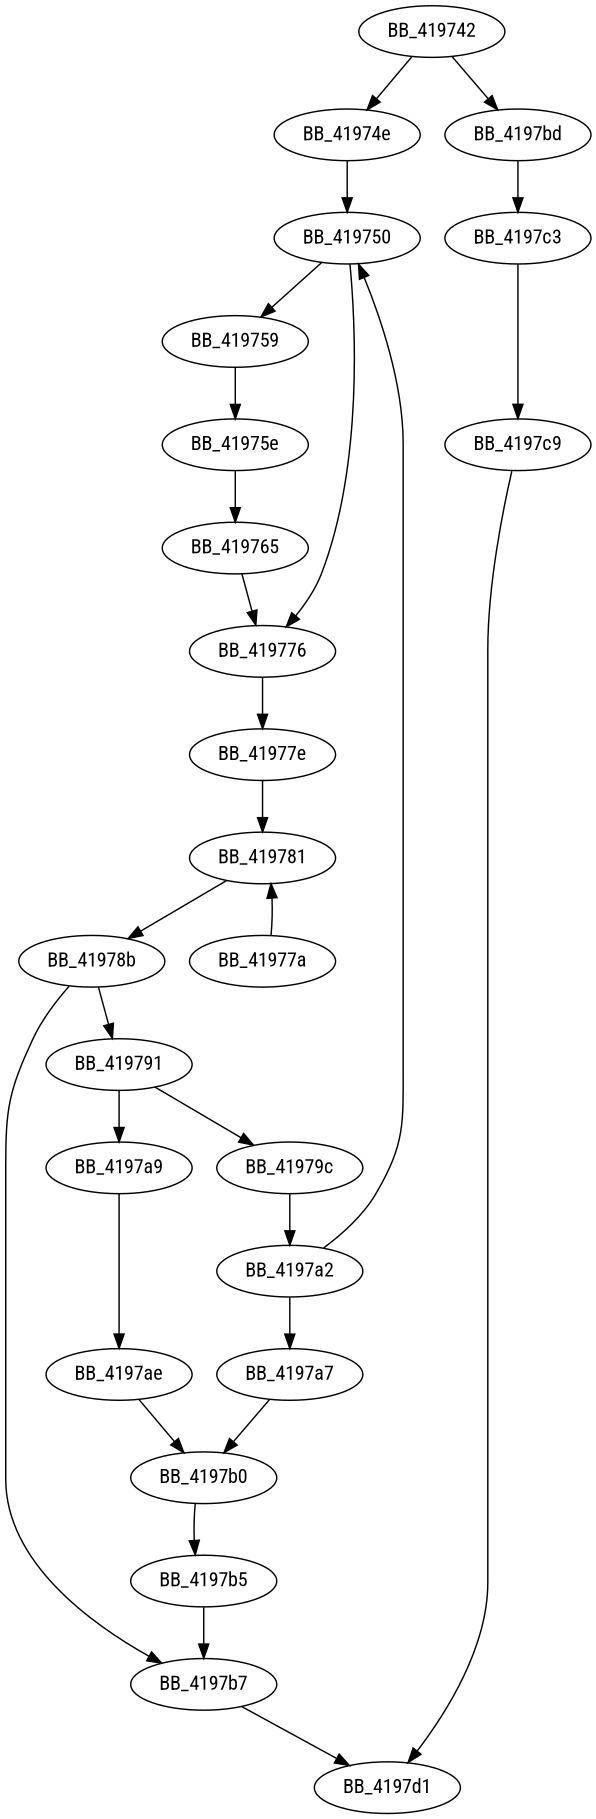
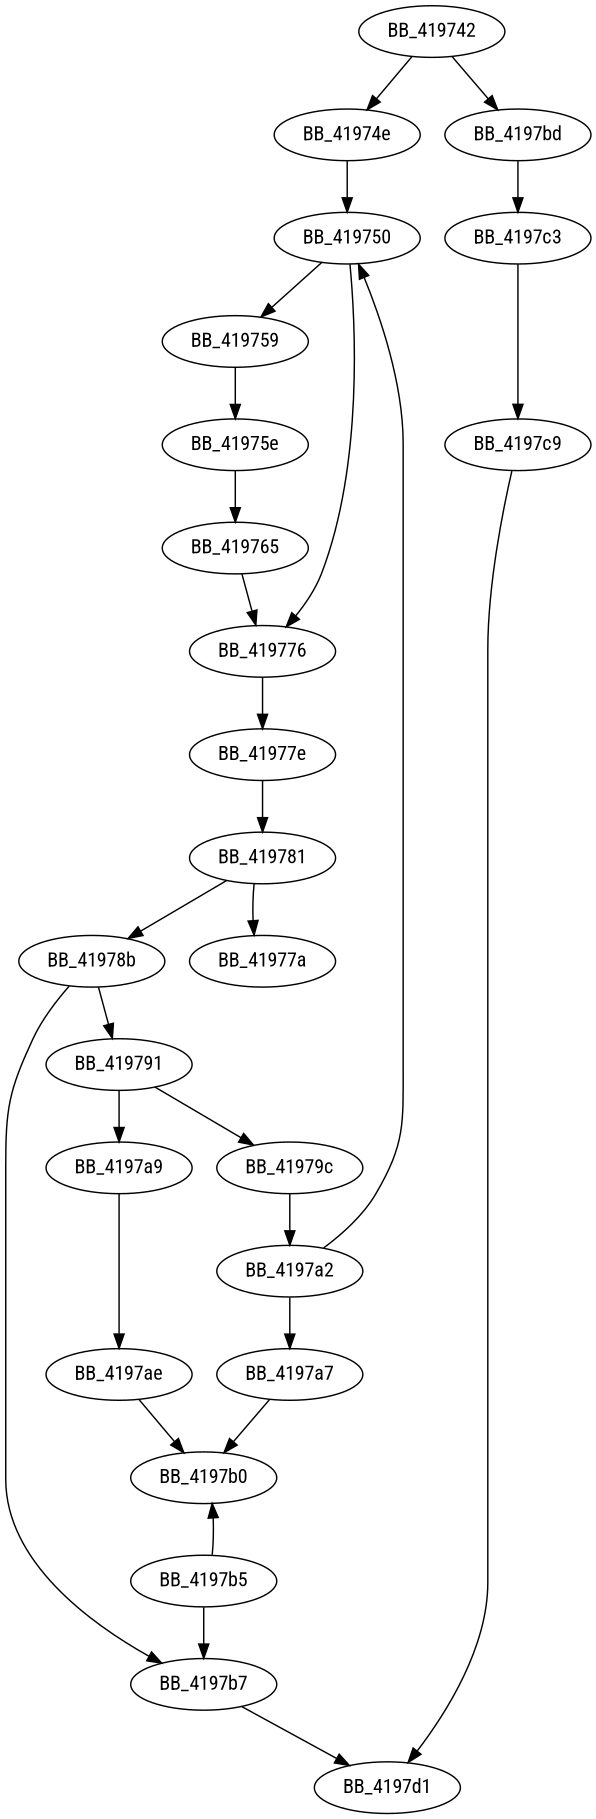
edge "BB_41977a" -> "BB_419781": reversed
edge "BB_4197b0" -> "BB_4197b5": reversed
